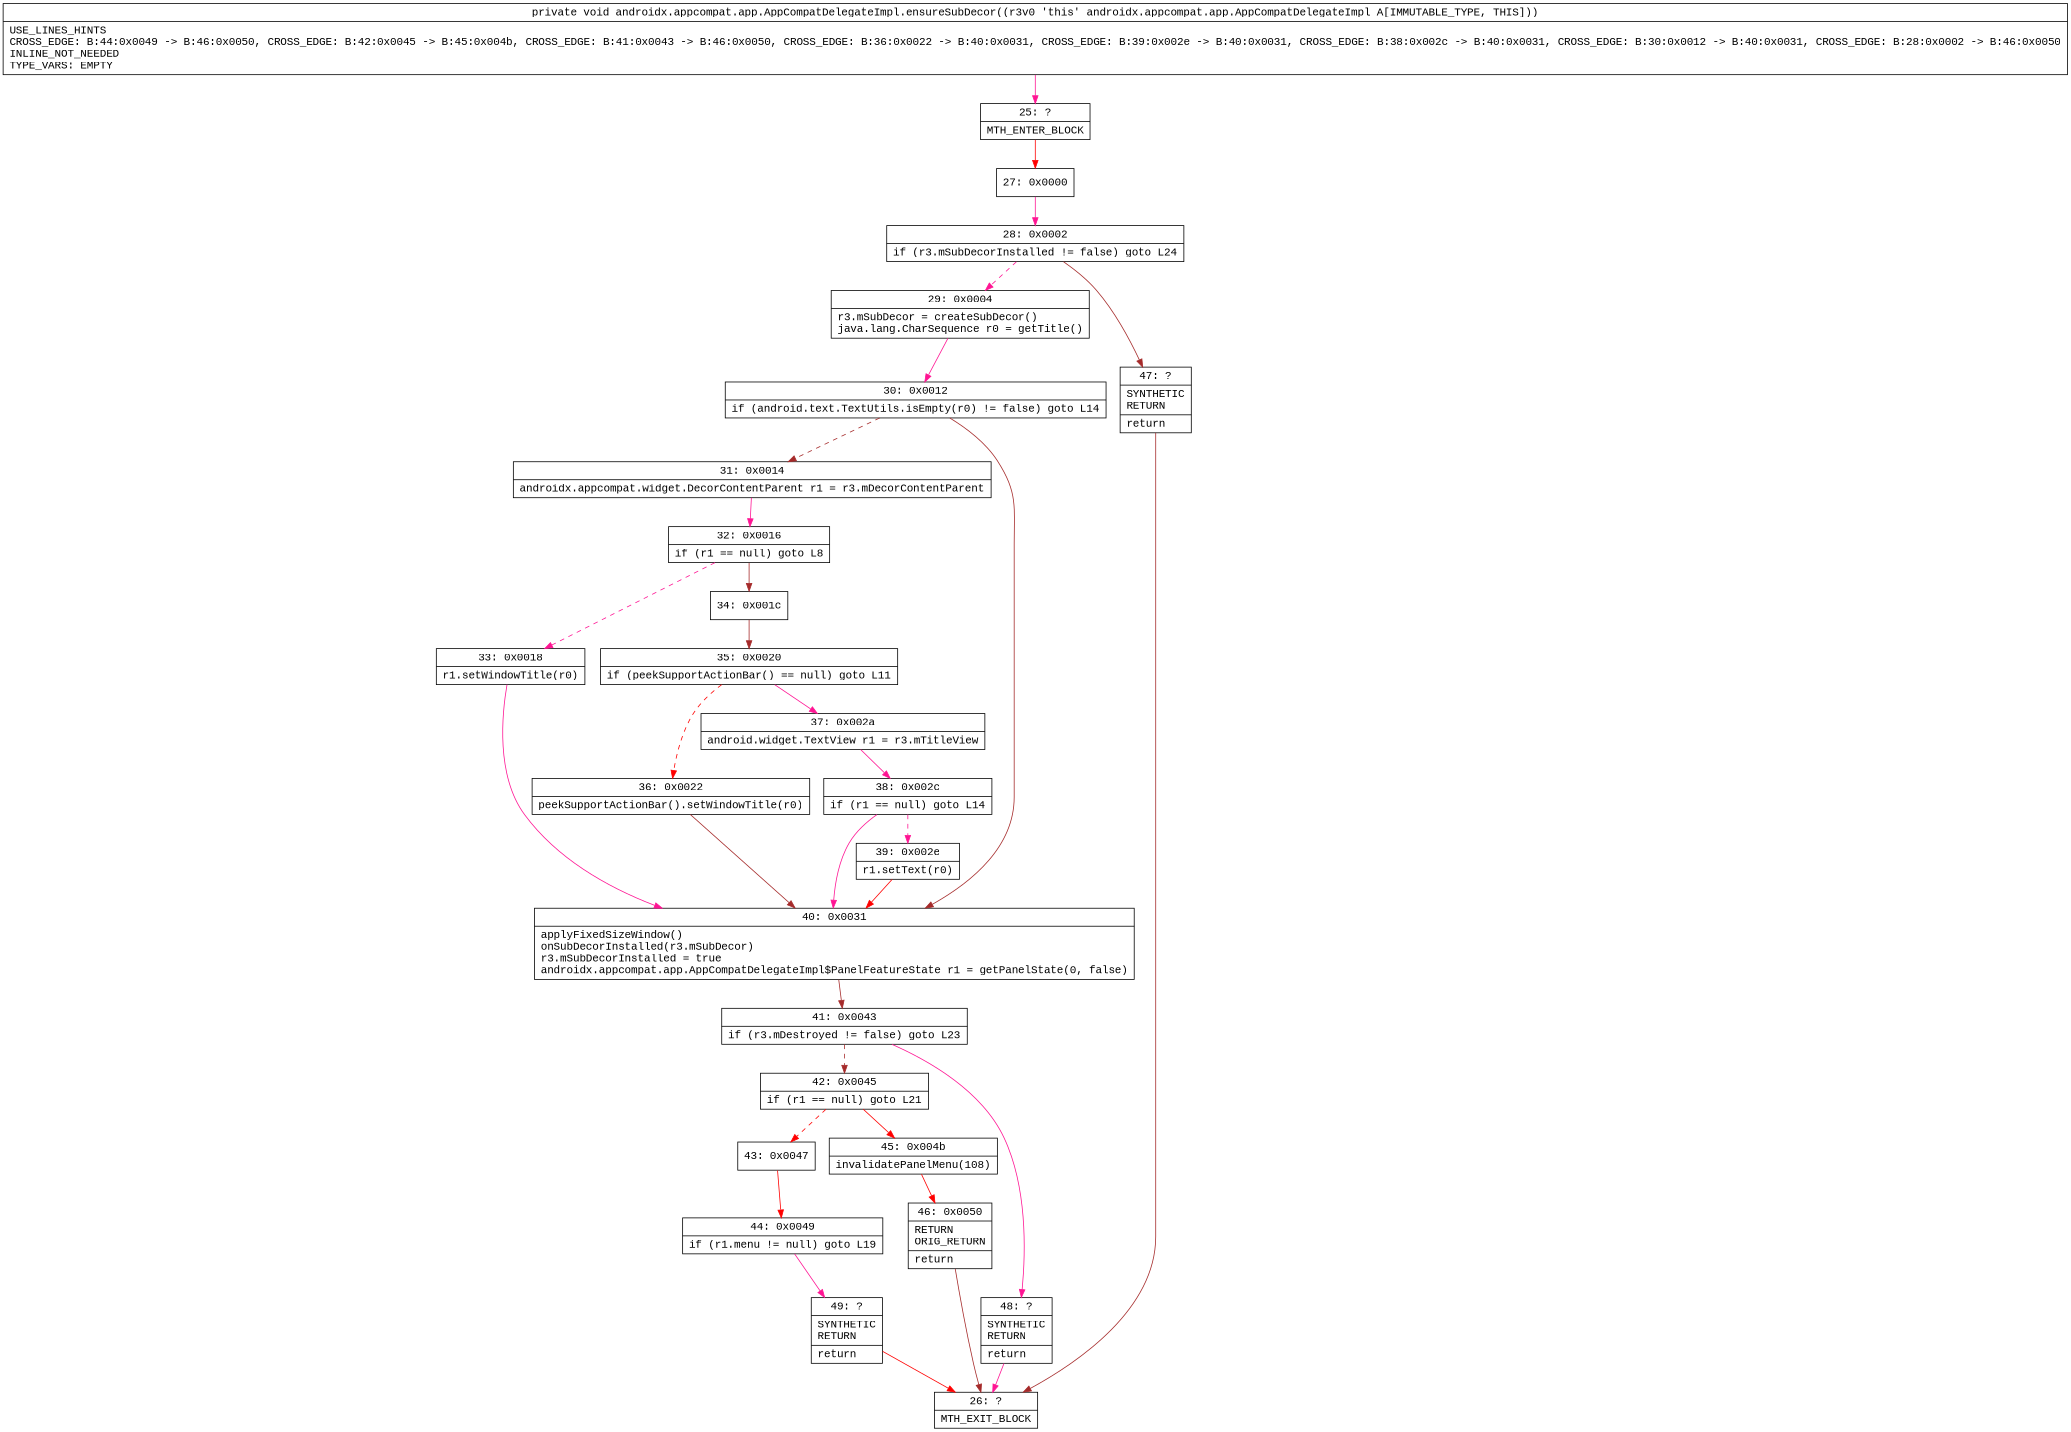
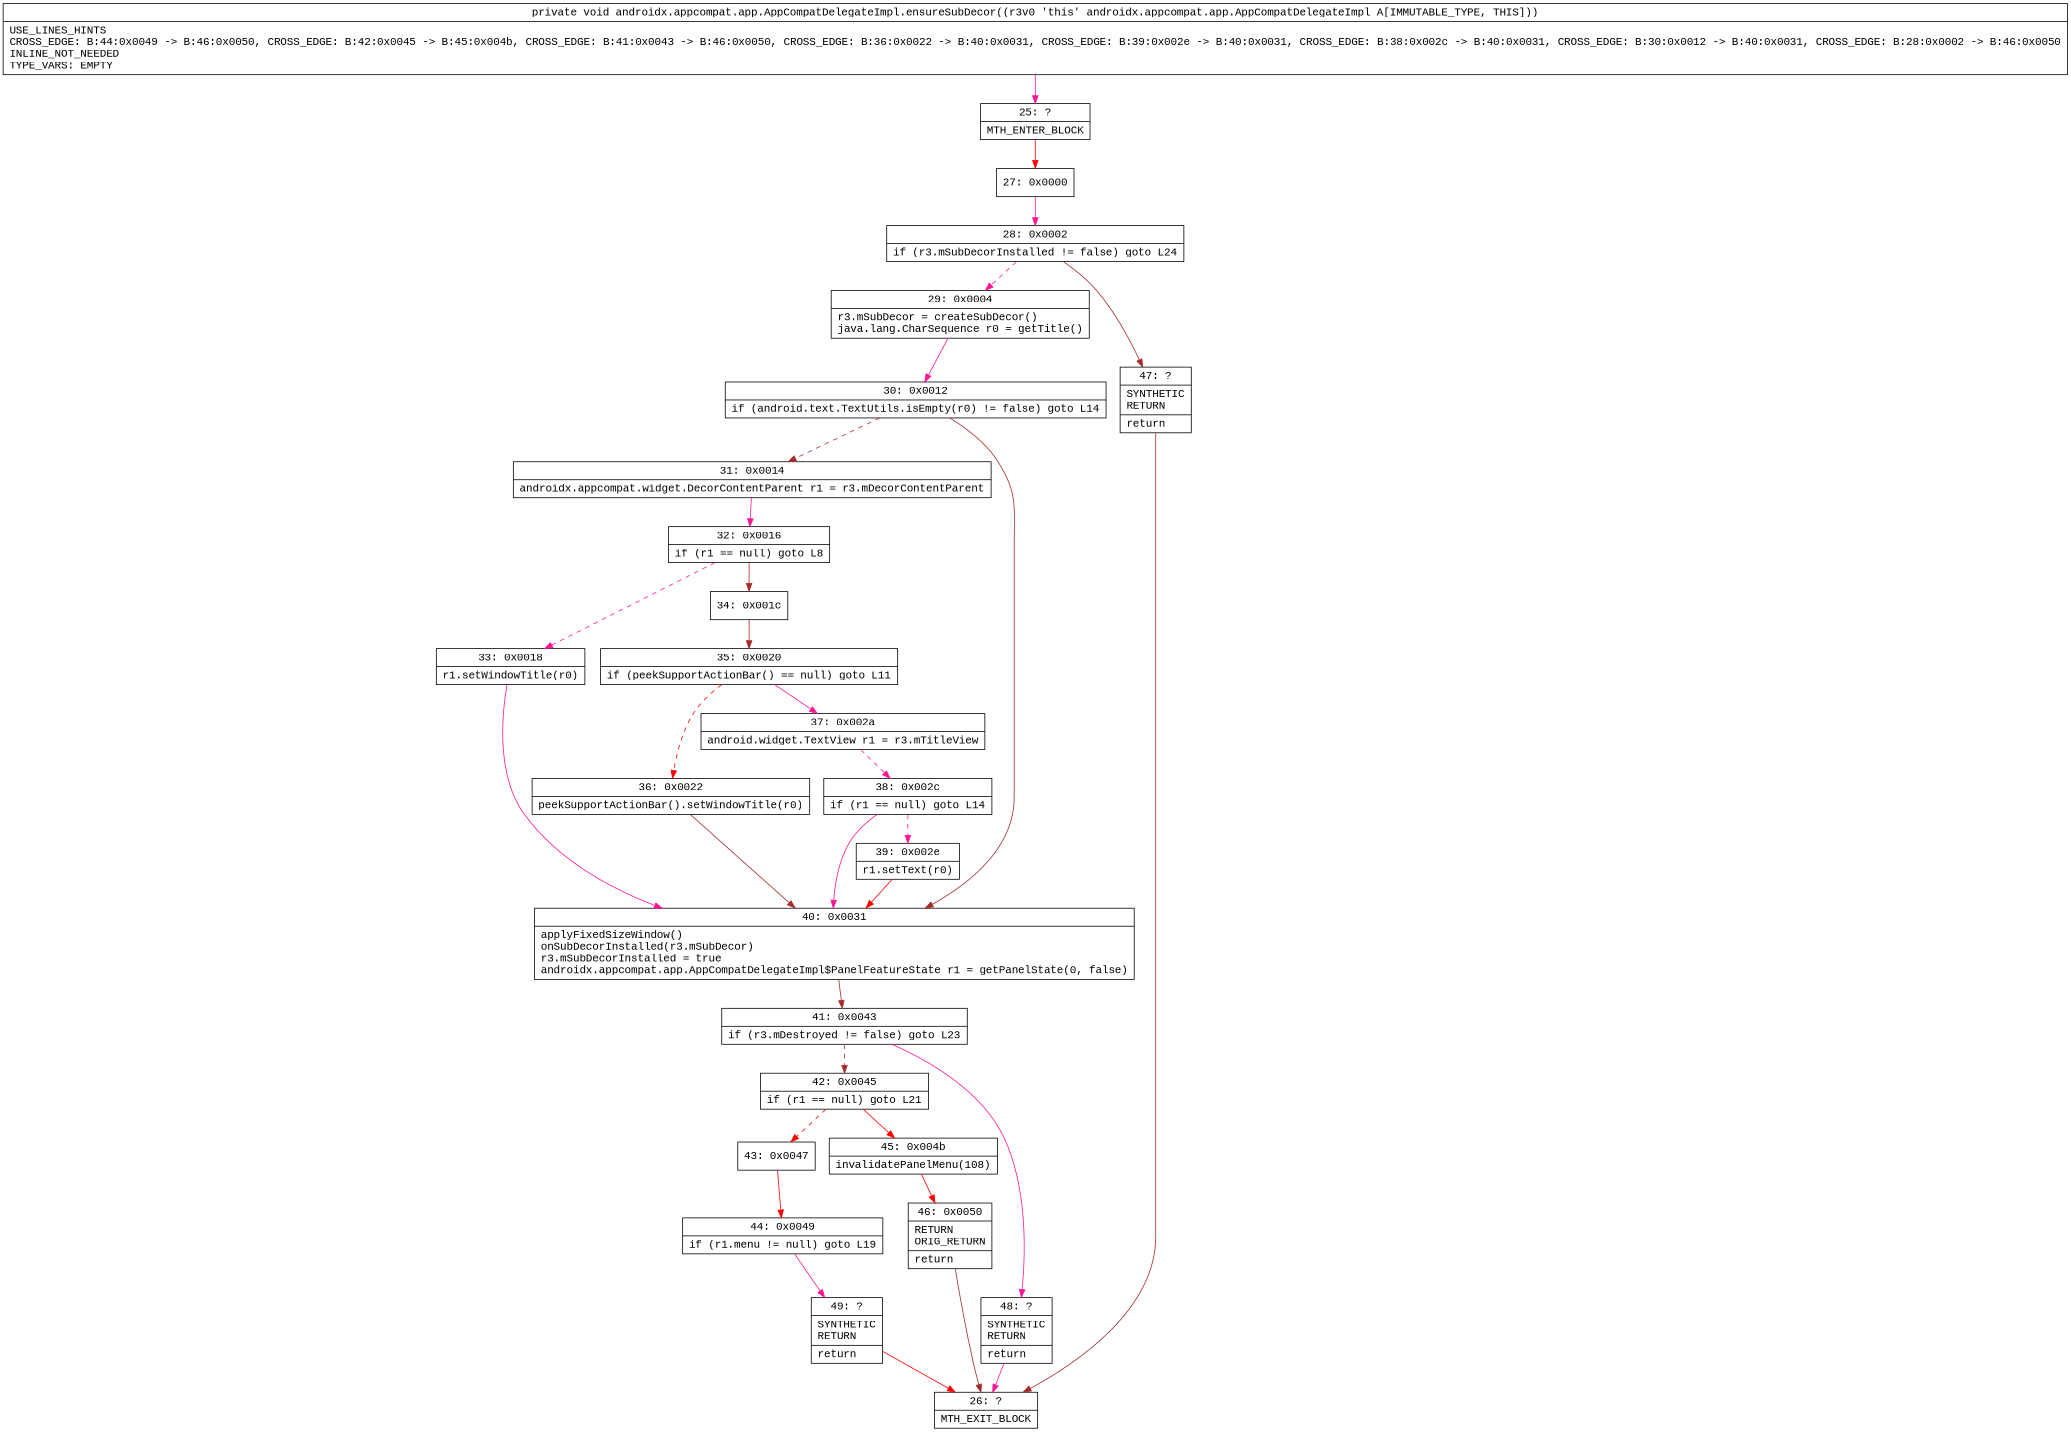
edge "37: 0x002a" -> "38: 0x002c": style solid -> dashed
